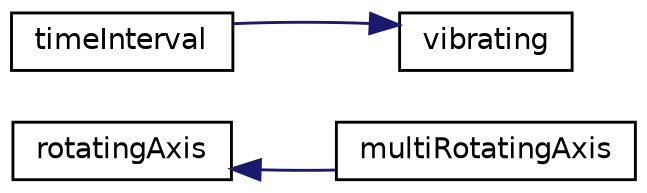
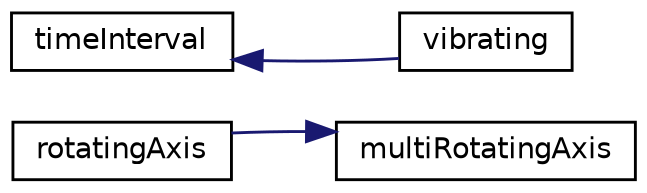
edge "timeInterval" -> "vibrating": reversed
edge "multiRotatingAxis" -> "rotatingAxis": reversed
